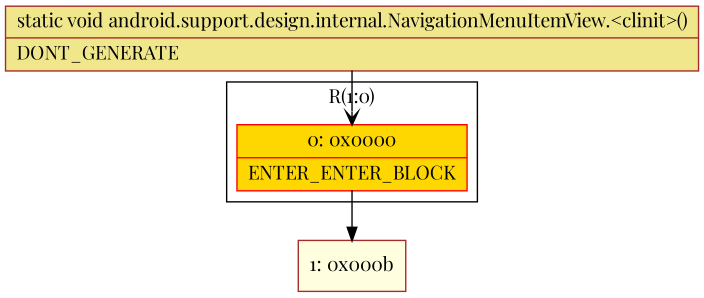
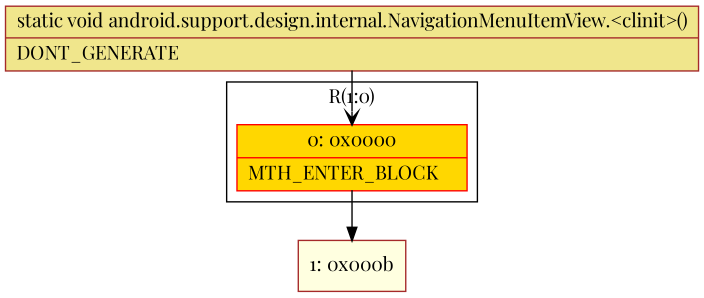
node "0: 0x0000": text "ENTER_ENTER_BLOCK" -> "MTH_ENTER_BLOCK"
